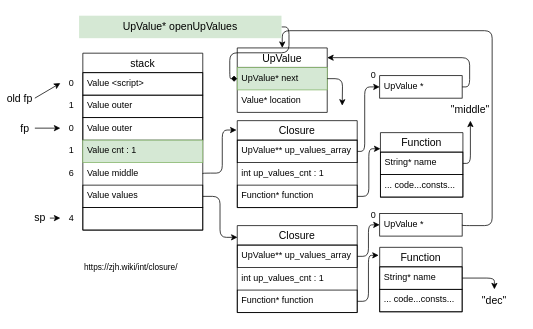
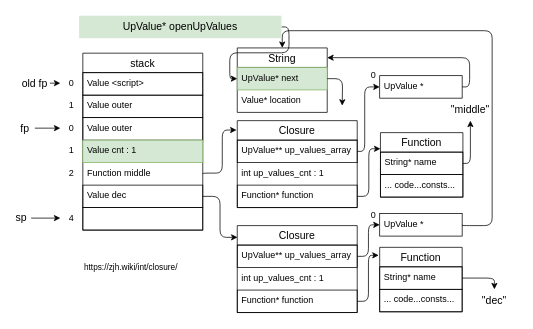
node "UpValue": label "UpValue" -> "String"
edge "UpValue* openUpValues" -> "UpValue* next": arrowhead diamond -> classic
node "old fp": moved (20, 98) -> (35, 83)
node "6": label "6" -> "2"
node "Value middle": label "Value middle" -> "Function middle"
node "Value values": label "Value values" -> "Value dec"
node "sp": moved (40, 218) -> (21, 218)
